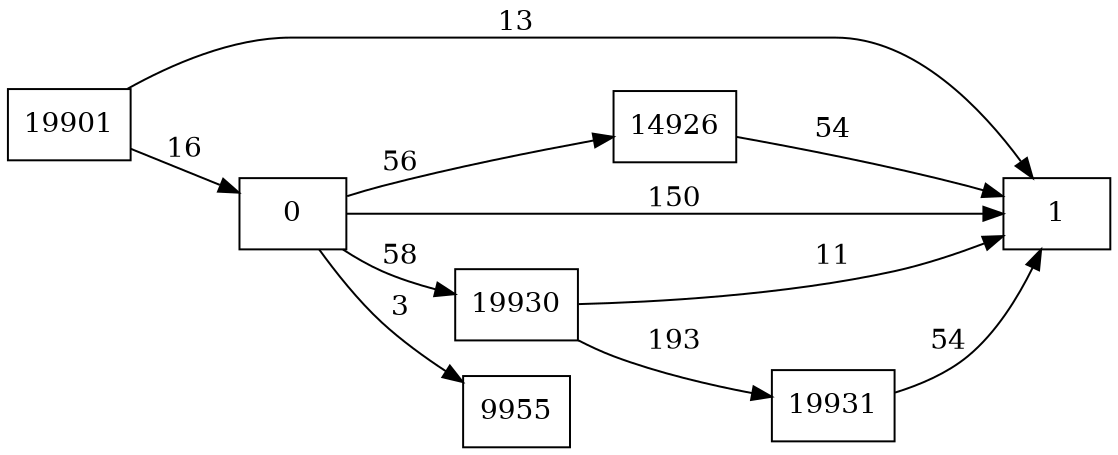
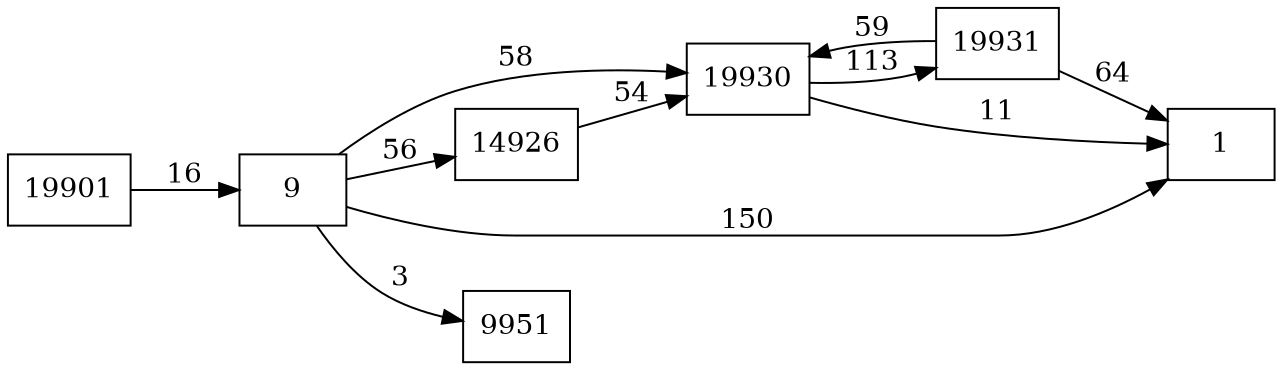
edge "19901" -> "1": removed, label "13"
edge "19931" -> "19930": added, label "59"
edge "14926" -> "1": now "14926" -> "19930"
node "0": label "0" -> "9"
edge "19930" -> "19931": label "193" -> "113"
edge "19931" -> "1": label "54" -> "64"
node "9955": label "9955" -> "9951"
